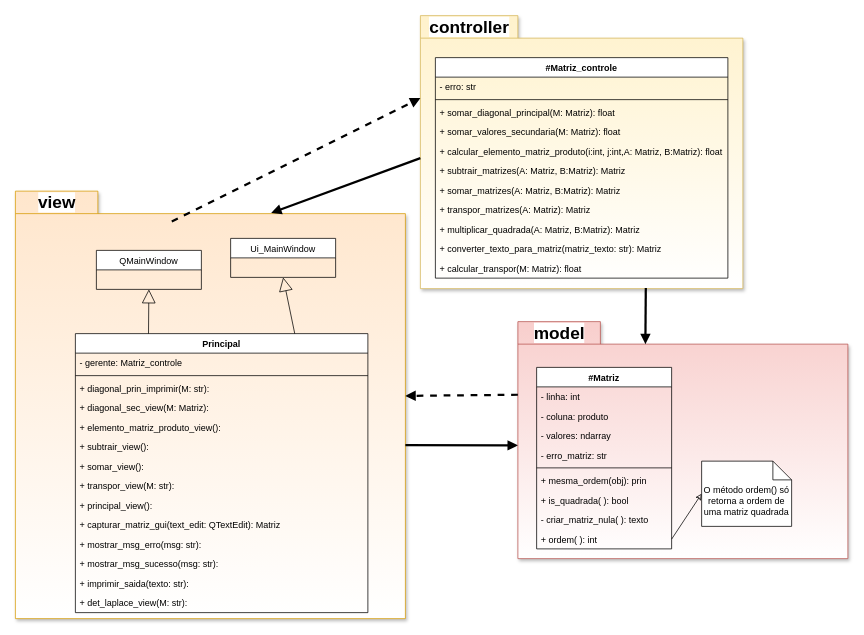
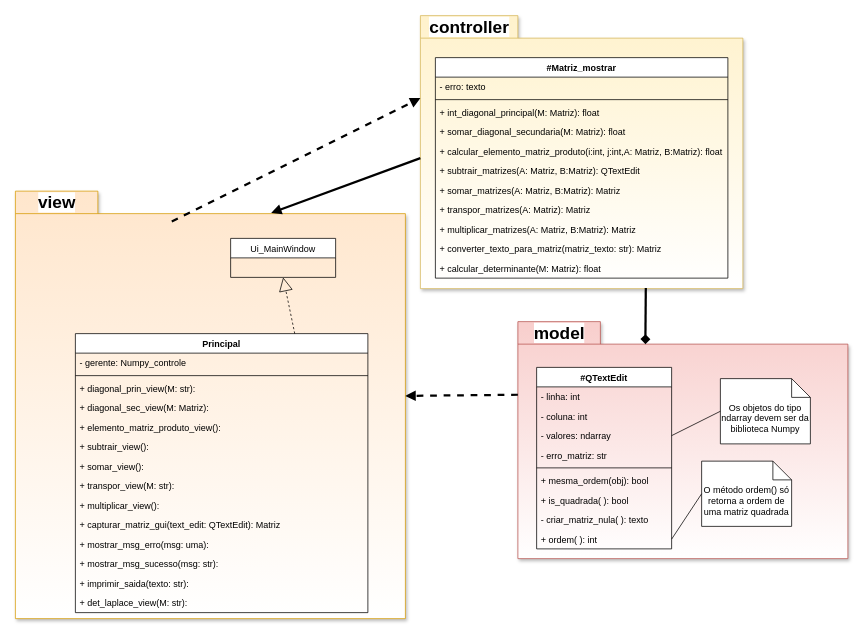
node "#Matriz_controle": label "#Matriz_controle" -> "#Matriz_mostrar"
node "- erro: str": label "- erro: str" -> "- erro: texto"
node "+ somar_diagonal_principal(M: Matriz): float": label "+ somar_diagonal_principal(M: Matriz): float" -> "+ int_diagonal_principal(M: Matriz): float"
node "+ somar_valores_secundaria(M: Matriz): float": label "+ somar_valores_secundaria(M: Matriz): float" -> "+ somar_diagonal_secundaria(M: Matriz): float"
node "+ subtrair_matrizes(A: Matriz, B:Matriz): Matriz": label "+ subtrair_matrizes(A: Matriz, B:Matriz): Matriz" -> "+ subtrair_matrizes(A: Matriz, B:Matriz): QTextEdit"
node "+ multiplicar_quadrada(A: Matriz, B:Matriz): Matriz": label "+ multiplicar_quadrada(A: Matriz, B:Matriz): Matriz" -> "+ multiplicar_matrizes(A: Matriz, B:Matriz): Matriz"
node "+ calcular_transpor(M: Matriz): float": label "+ calcular_transpor(M: Matriz): float" -> "+ calcular_determinante(M: Matriz): float"
node "QMainWindow": removed
edge "Principal" -> "Ui_MainWindow": style solid -> dashed
edge "Principal" -> "QMainWindow": removed
edge "controller" -> "model": arrowhead block -> diamond
node "- gerente: Matriz_controle": label "- gerente: Matriz_controle" -> "- gerente: Numpy_controle"
node "#Matriz": label "#Matriz" -> "#QTextEdit"
node "+ diagonal_prin_imprimir(M: str):": label "+ diagonal_prin_imprimir(M: str):" -> "+ diagonal_prin_view(M: str):"
node "Os objetos do tipo ndarray devem ser da biblioteca Numpy": added
node "- coluna: produto": label "- coluna: produto" -> "- coluna: int"
edge "Os objetos do tipo ndarray devem ser da biblioteca Numpy" -- "- valores: ndarray": added
edge "view" -> "model": removed
node "+ mesma_ordem(obj): prin": label "+ mesma_ordem(obj): prin" -> "+ mesma_ordem(obj): bool"
edge "+ ordem( ): int" -> "O método ordem() só retorna a ordem de uma matriz quadrada": arrowhead classic -> none
node "+ principal_view():": label "+ principal_view():" -> "+ multiplicar_view():"
node "+ mostrar_msg_erro(msg: str):": label "+ mostrar_msg_erro(msg: str):" -> "+ mostrar_msg_erro(msg: uma):"
